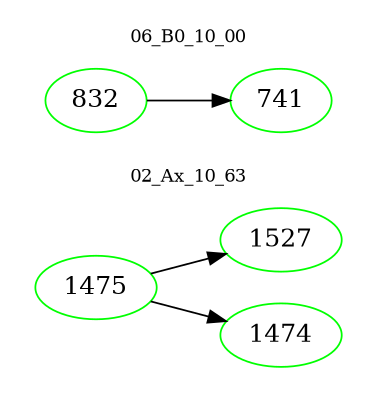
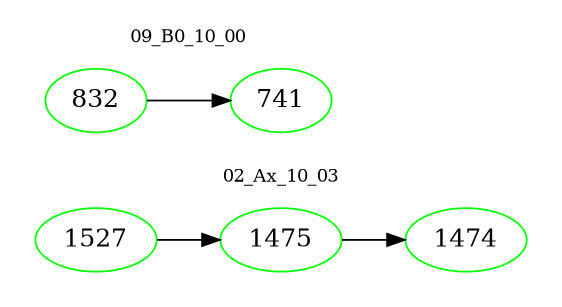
cluster "06_B0_10_00": label "06_B0_10_00" -> "09_B0_10_00"
cluster "02_Ax_10_63": label "02_Ax_10_63" -> "02_Ax_10_03"
edge "1475" -> "1527": reversed
